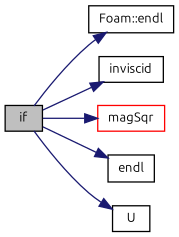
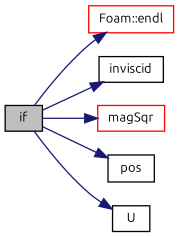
node "Foam::endl": color black -> red
node "endl": label "endl" -> "pos"
